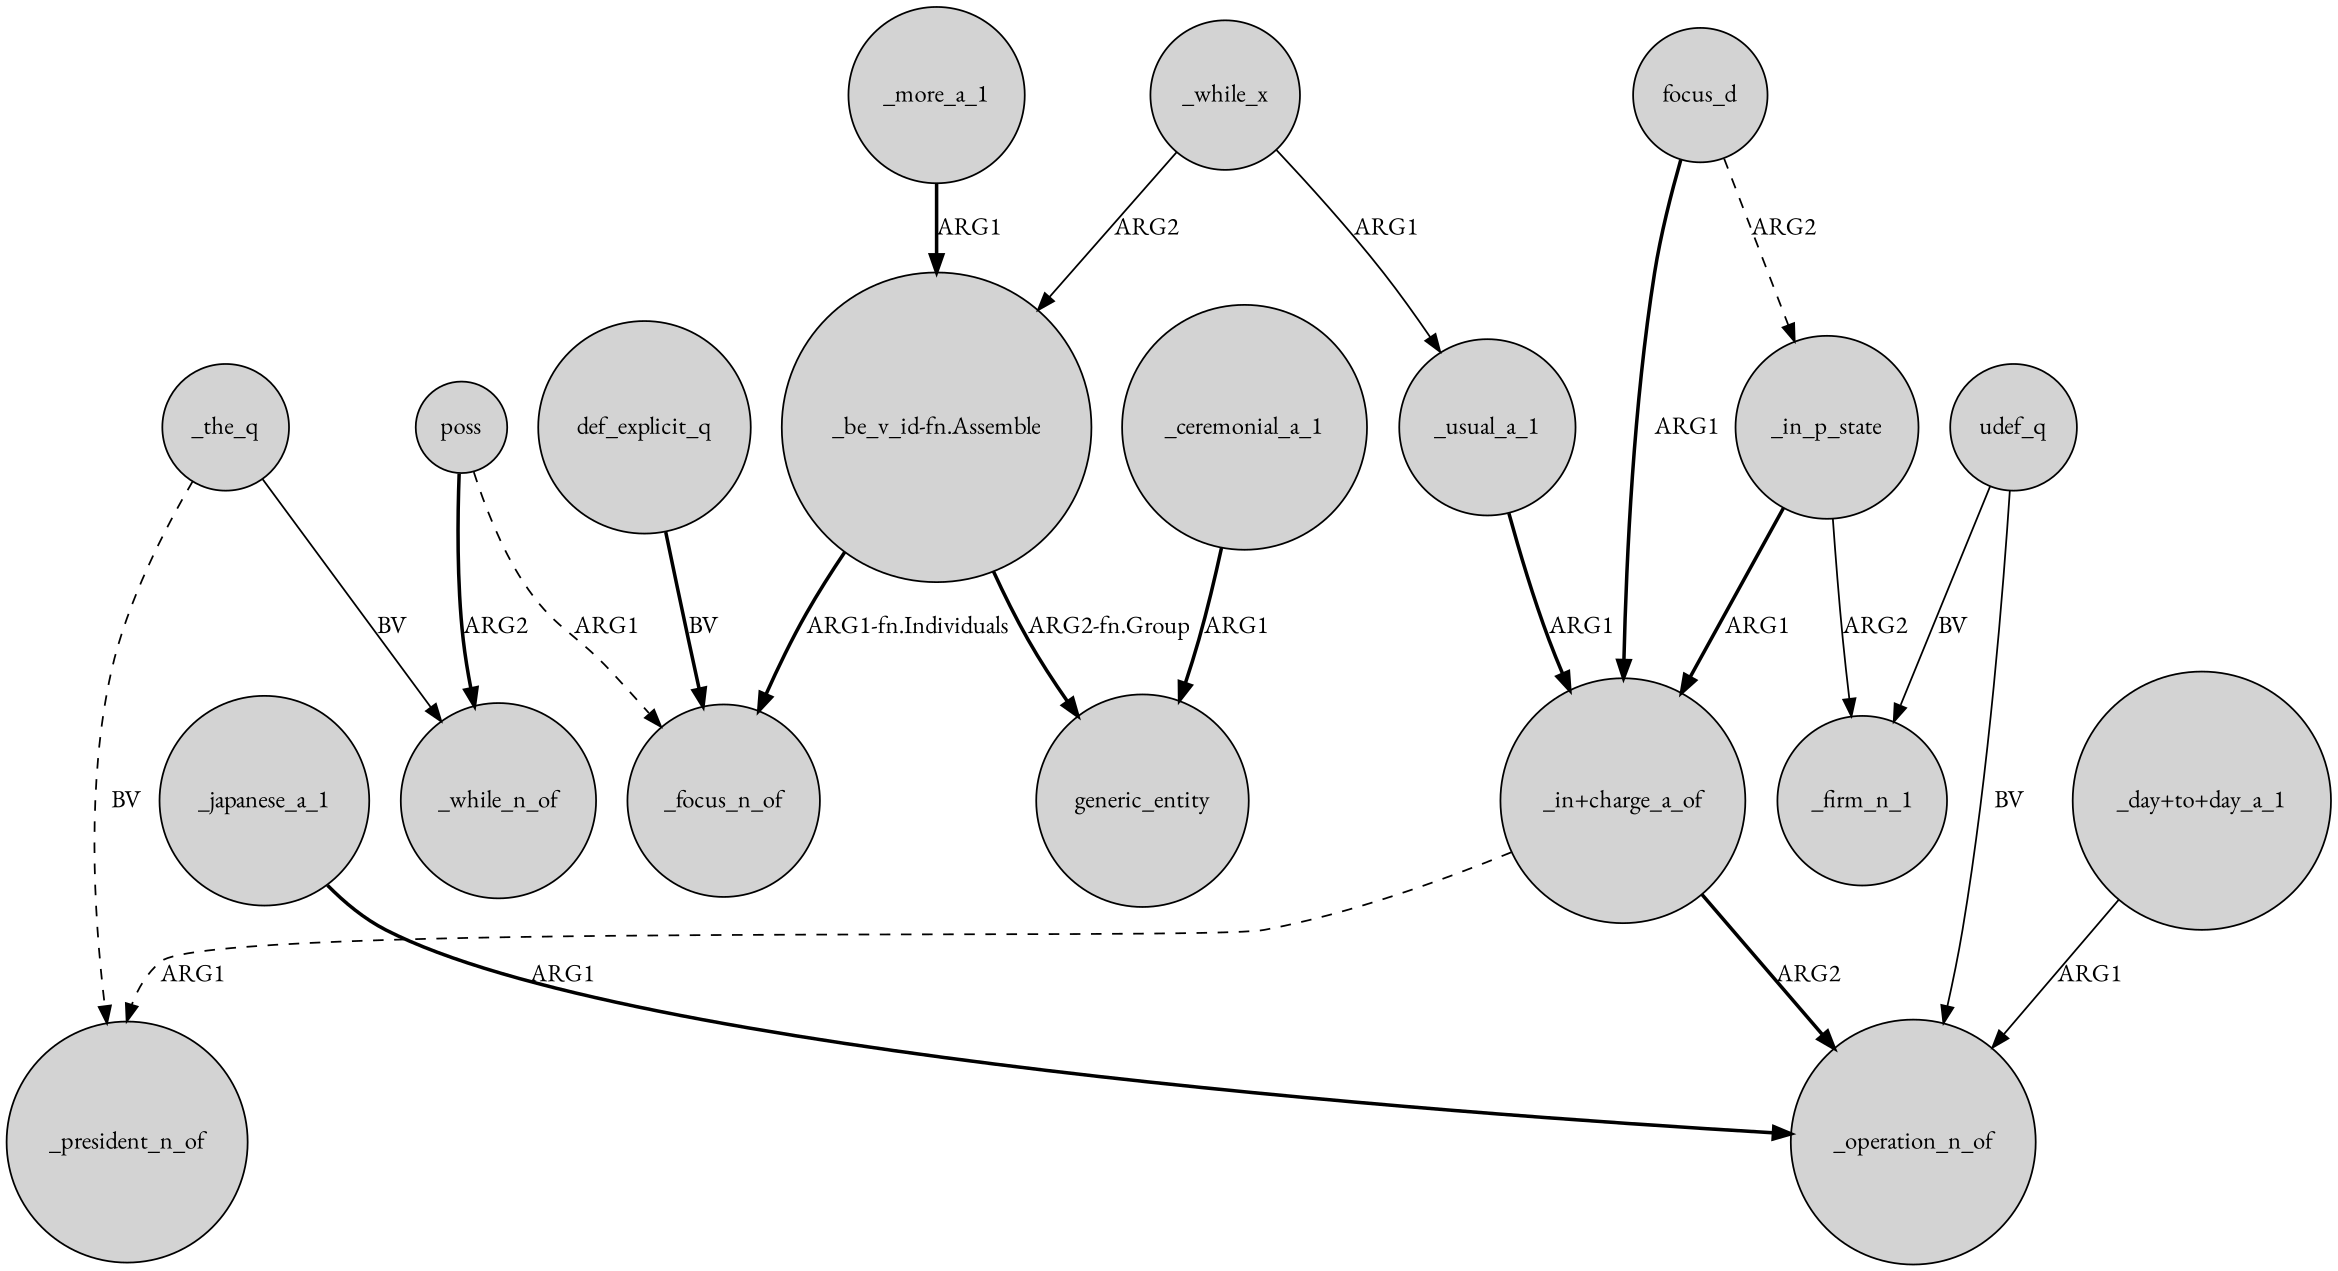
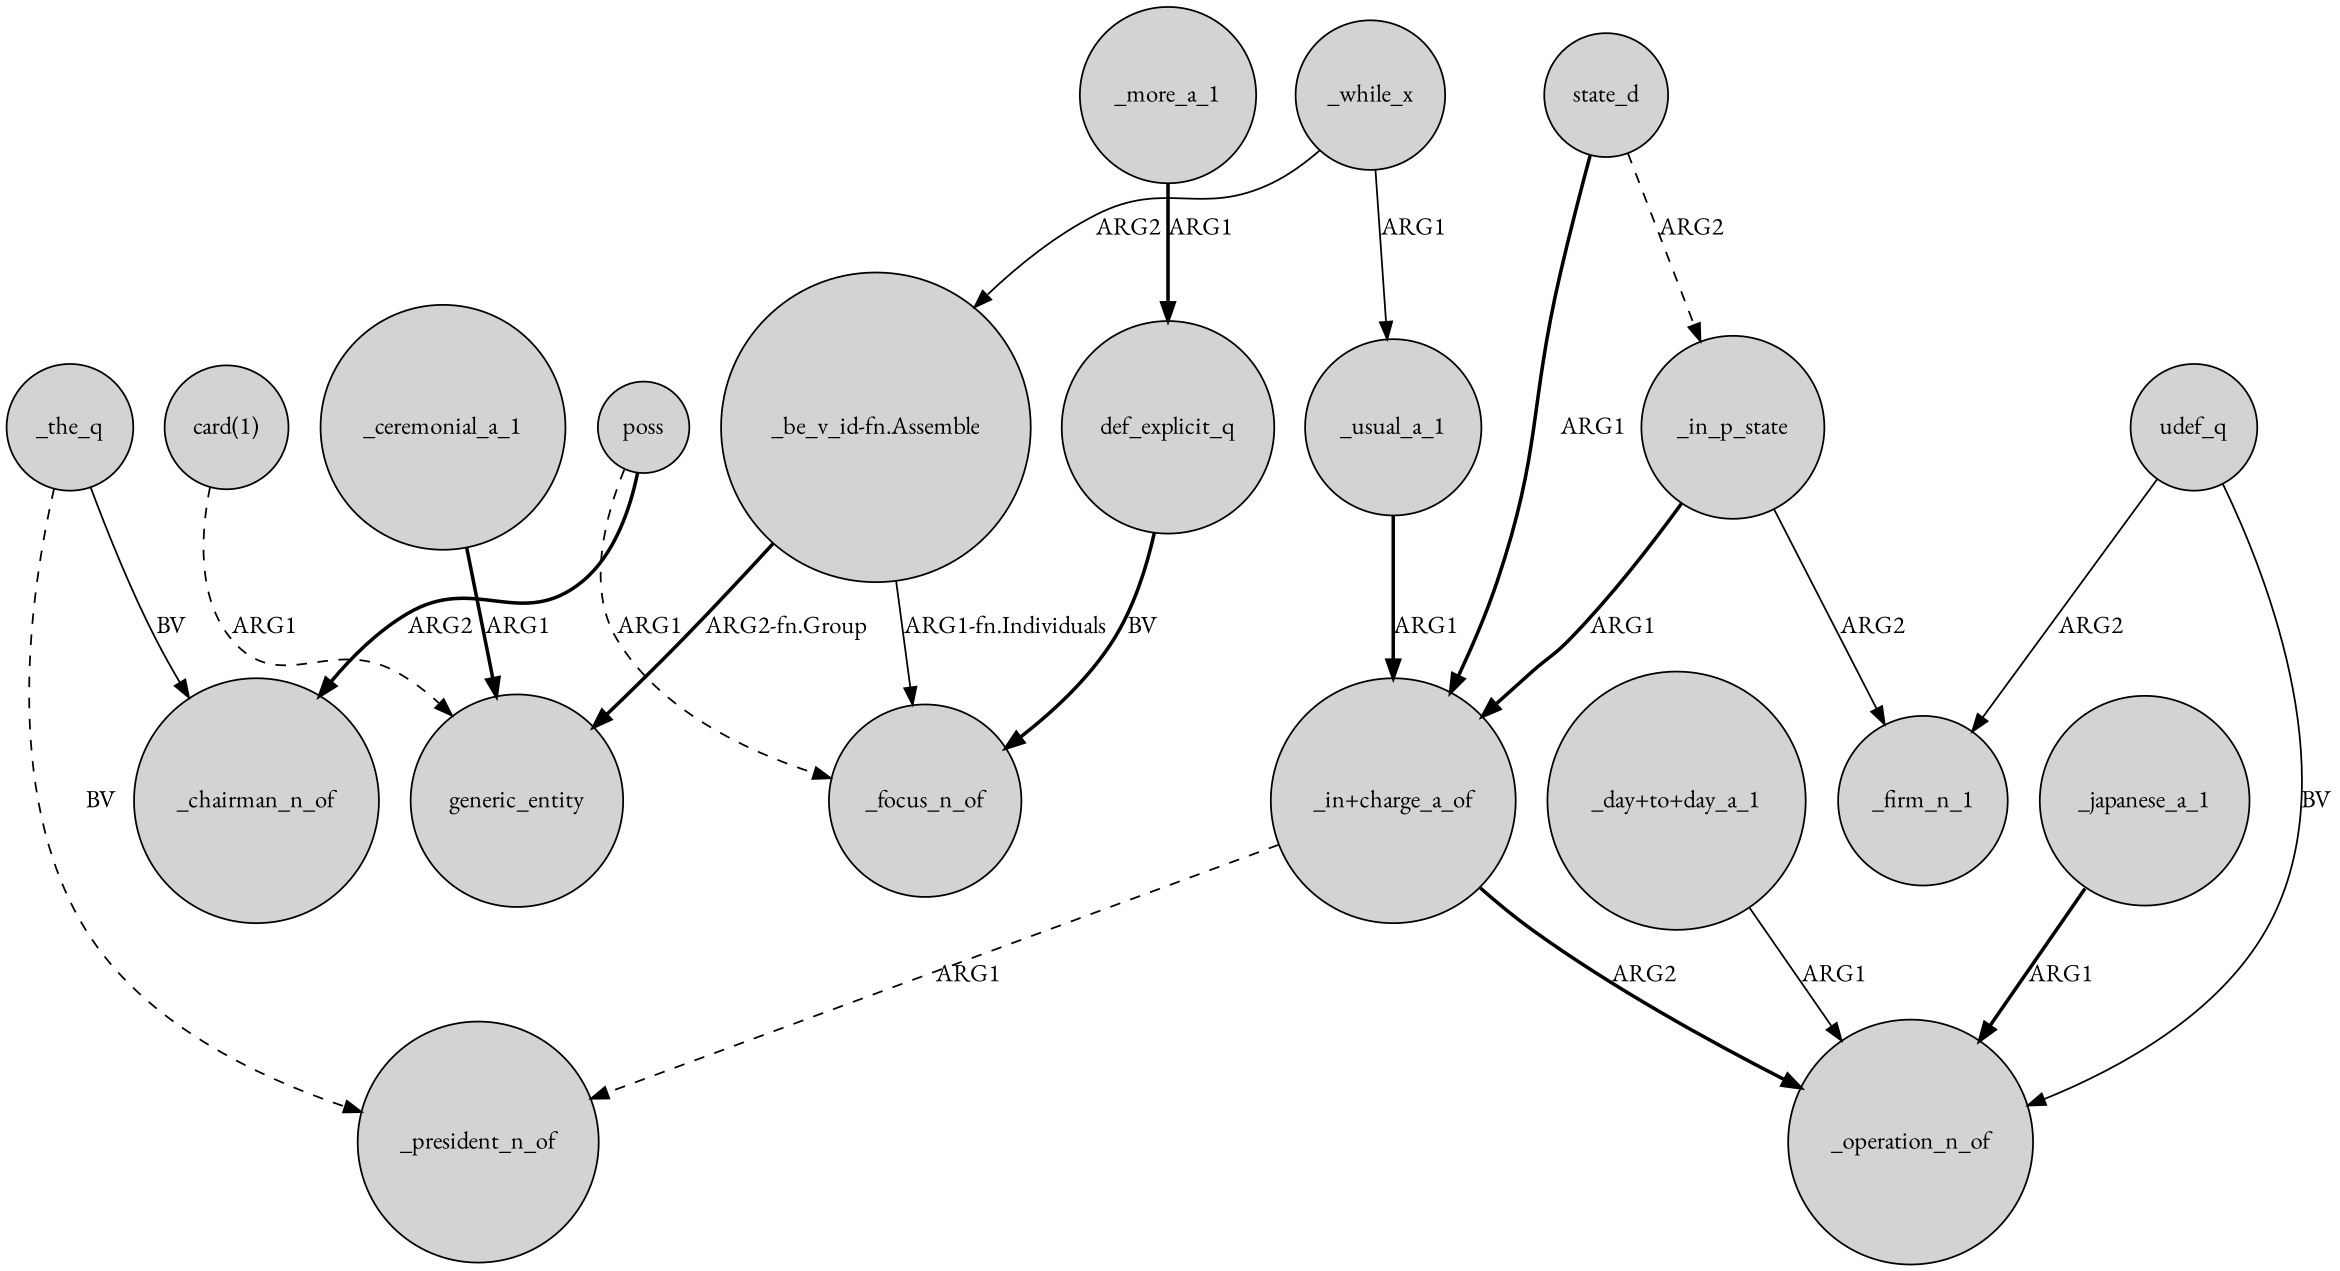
node "focus_d": label "focus_d" -> "state_d"
edge "_more_a_1" -> "_be_v_id-fn.Assemble": now "_more_a_1" -> "def_explicit_q"
node "card(1)": added
edge "_be_v_id-fn.Assemble" -> "_focus_n_of": style bold -> solid
edge "udef_q" -> "_firm_n_1": label "BV" -> "ARG2"
node "_while_n_of": label "_while_n_of" -> "_chairman_n_of"
